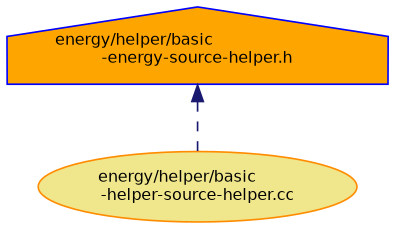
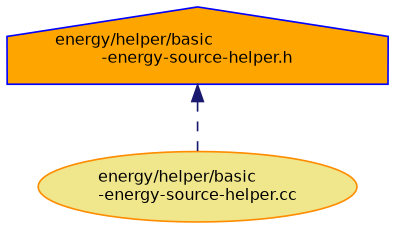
node "energy/helper/basic -helper-source-helper.cc": label "energy/helper/basic -helper-source-helper.cc" -> "energy/helper/basic -energy-source-helper.cc"
